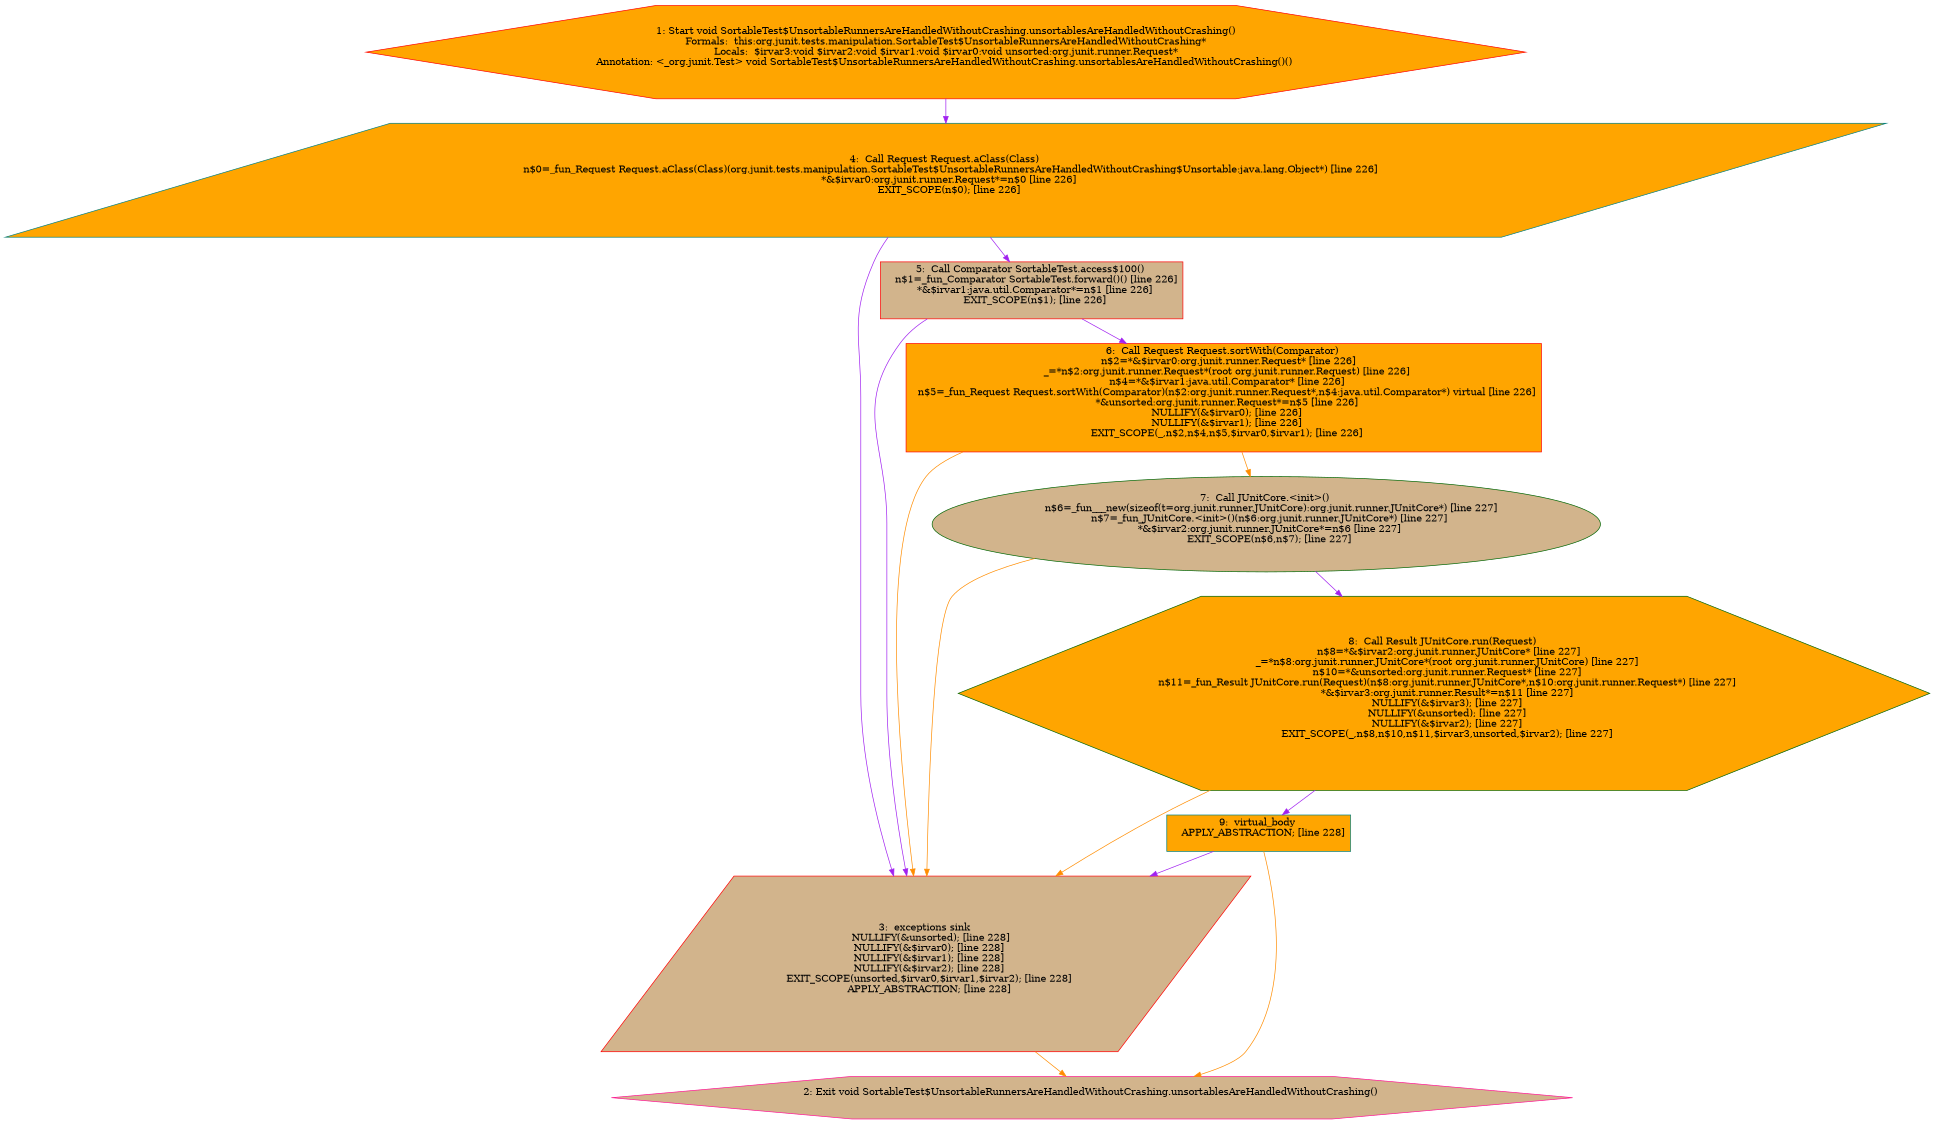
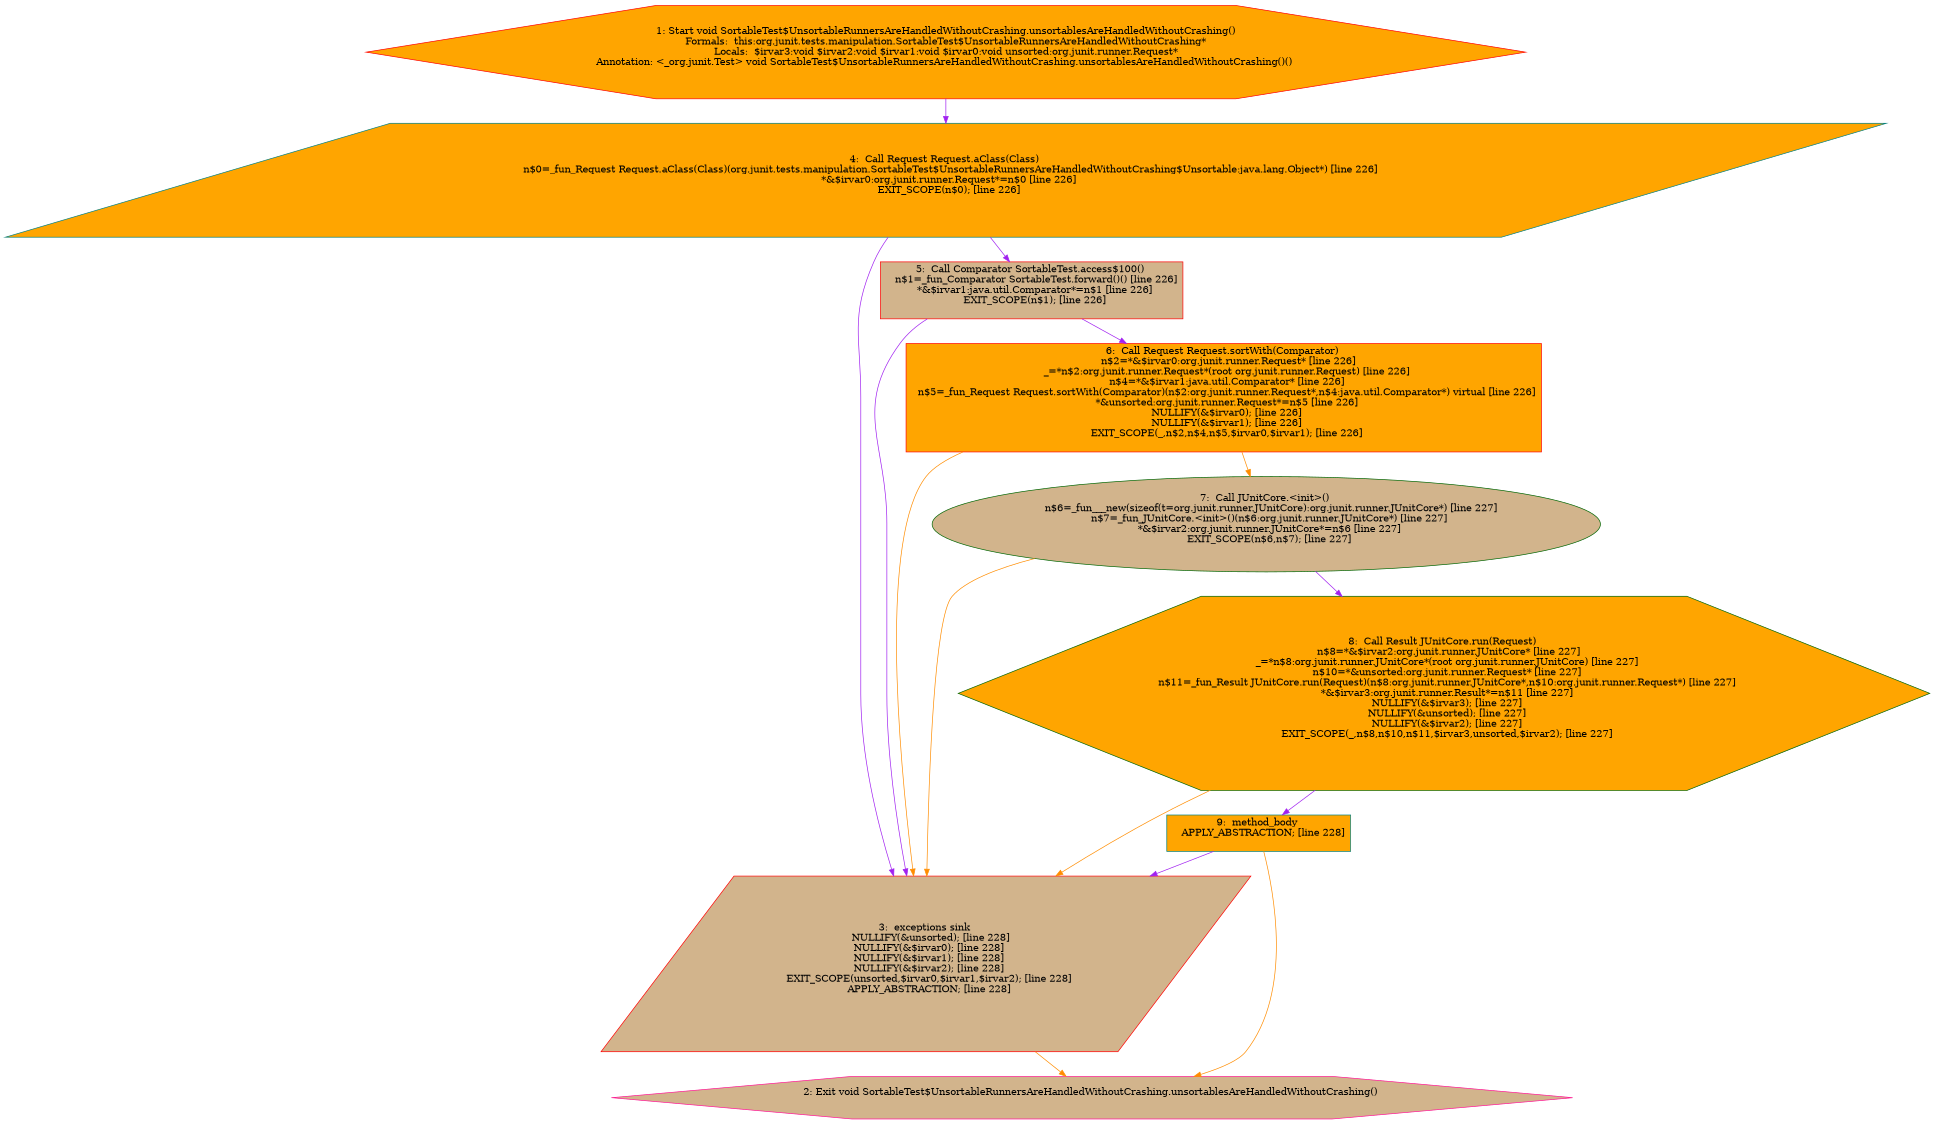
node "9:  virtual_body APPLY_ABSTRACTION; [line 228]": label "9:  virtual_body APPLY_ABSTRACTION; [line 228]" -> "9:  method_body APPLY_ABSTRACTION; [line 228]"
